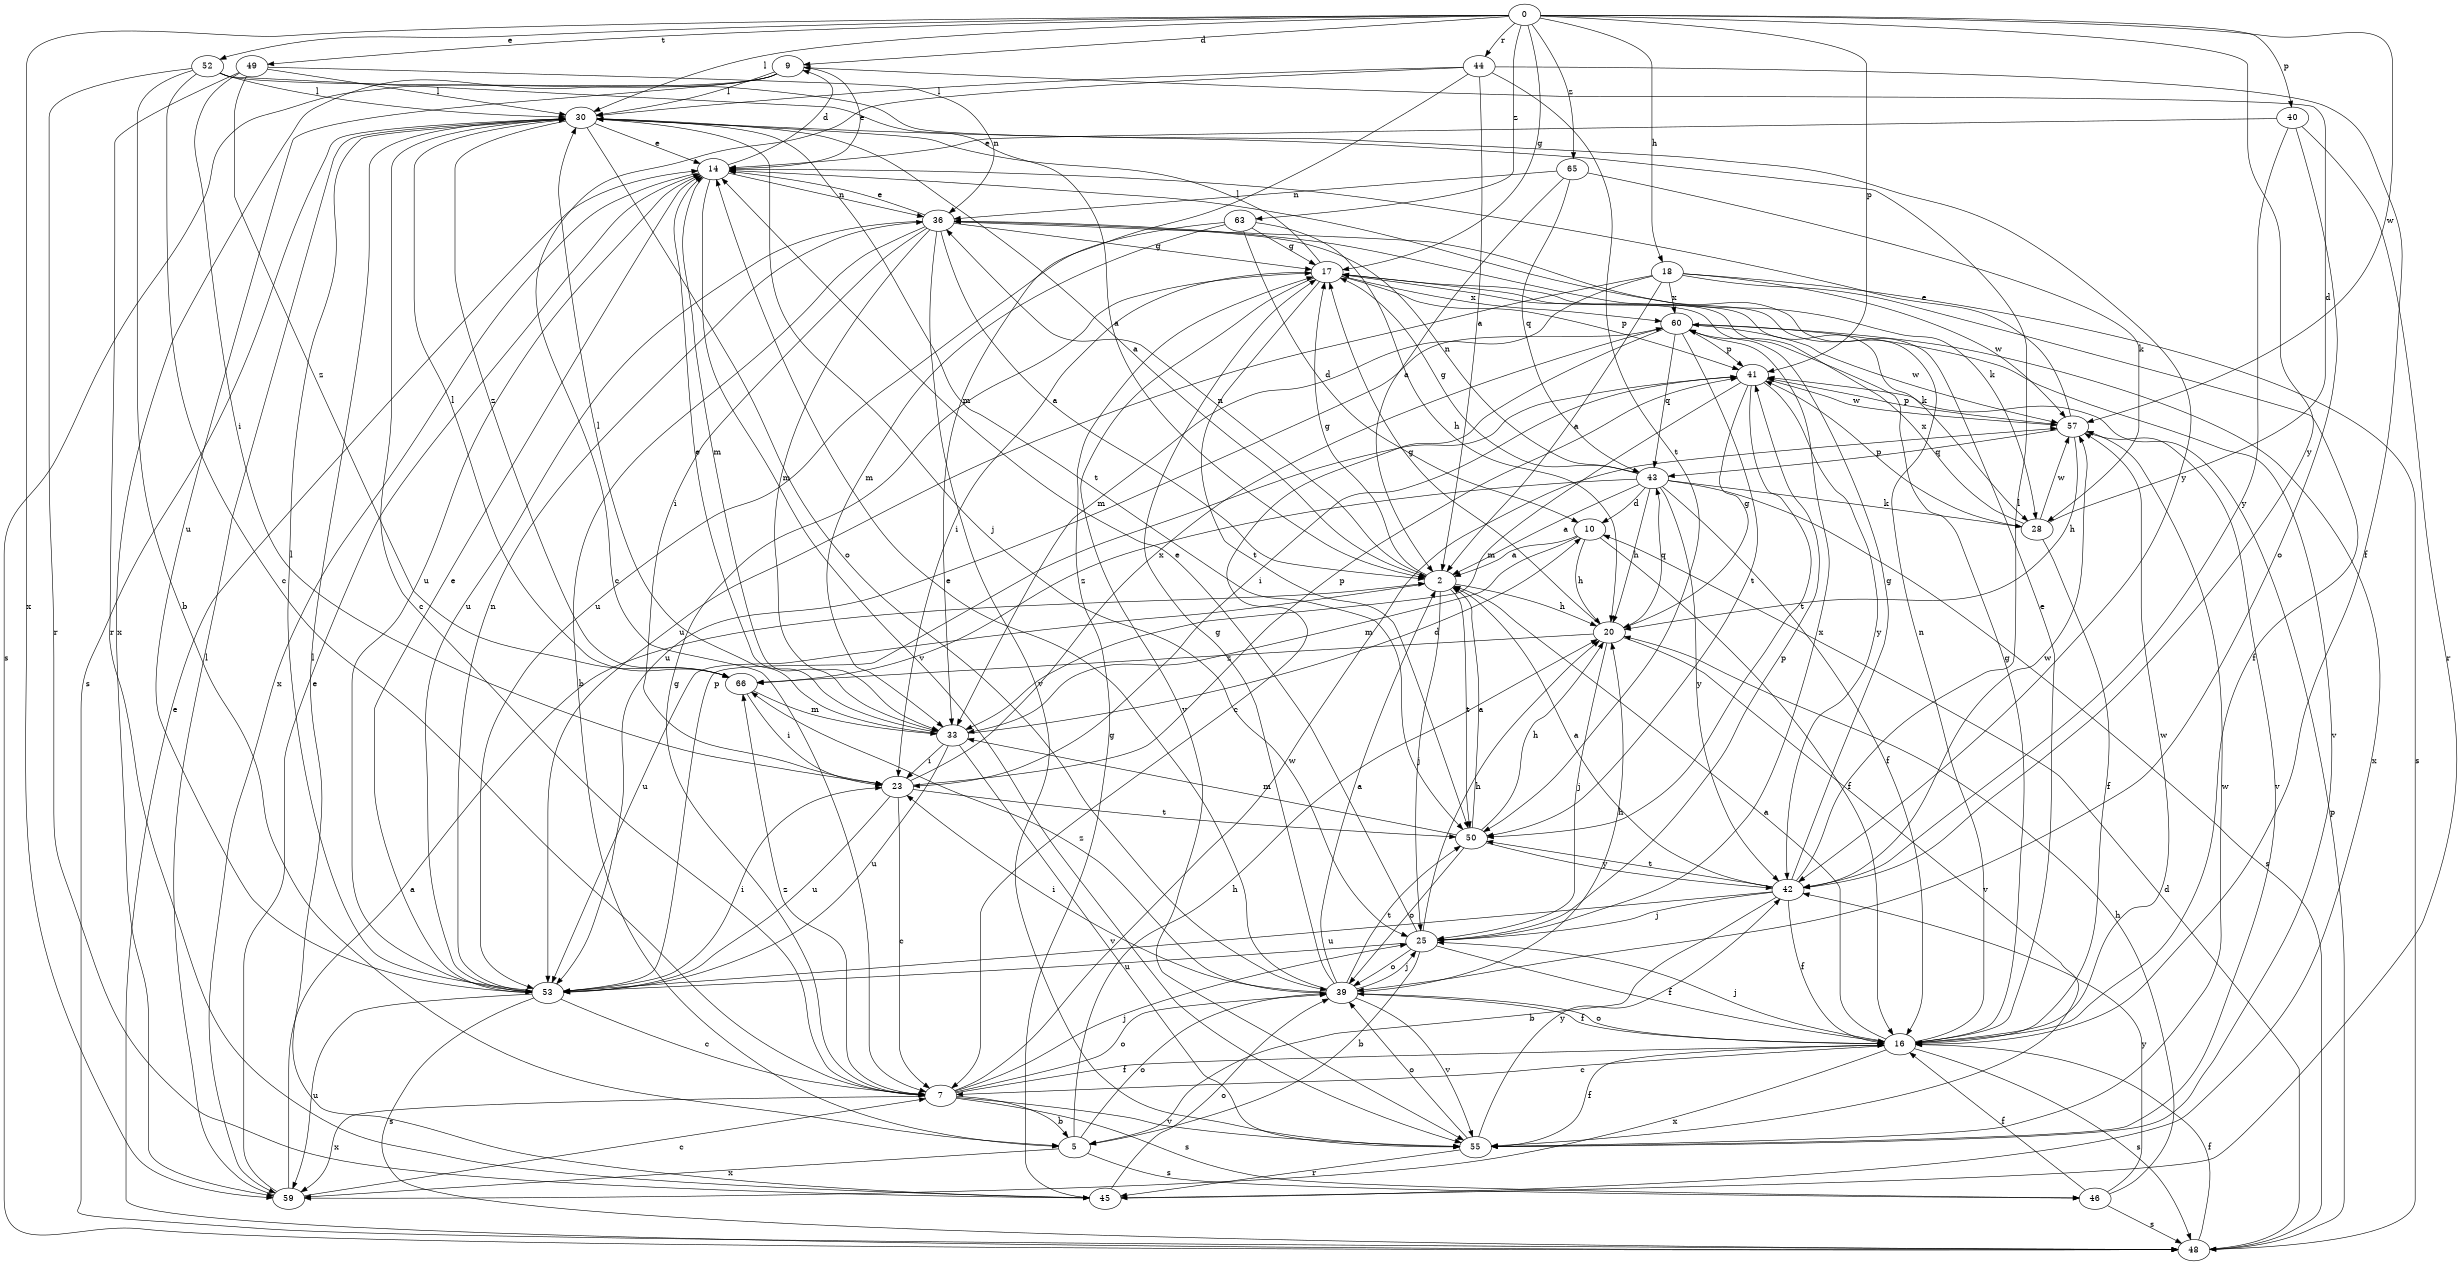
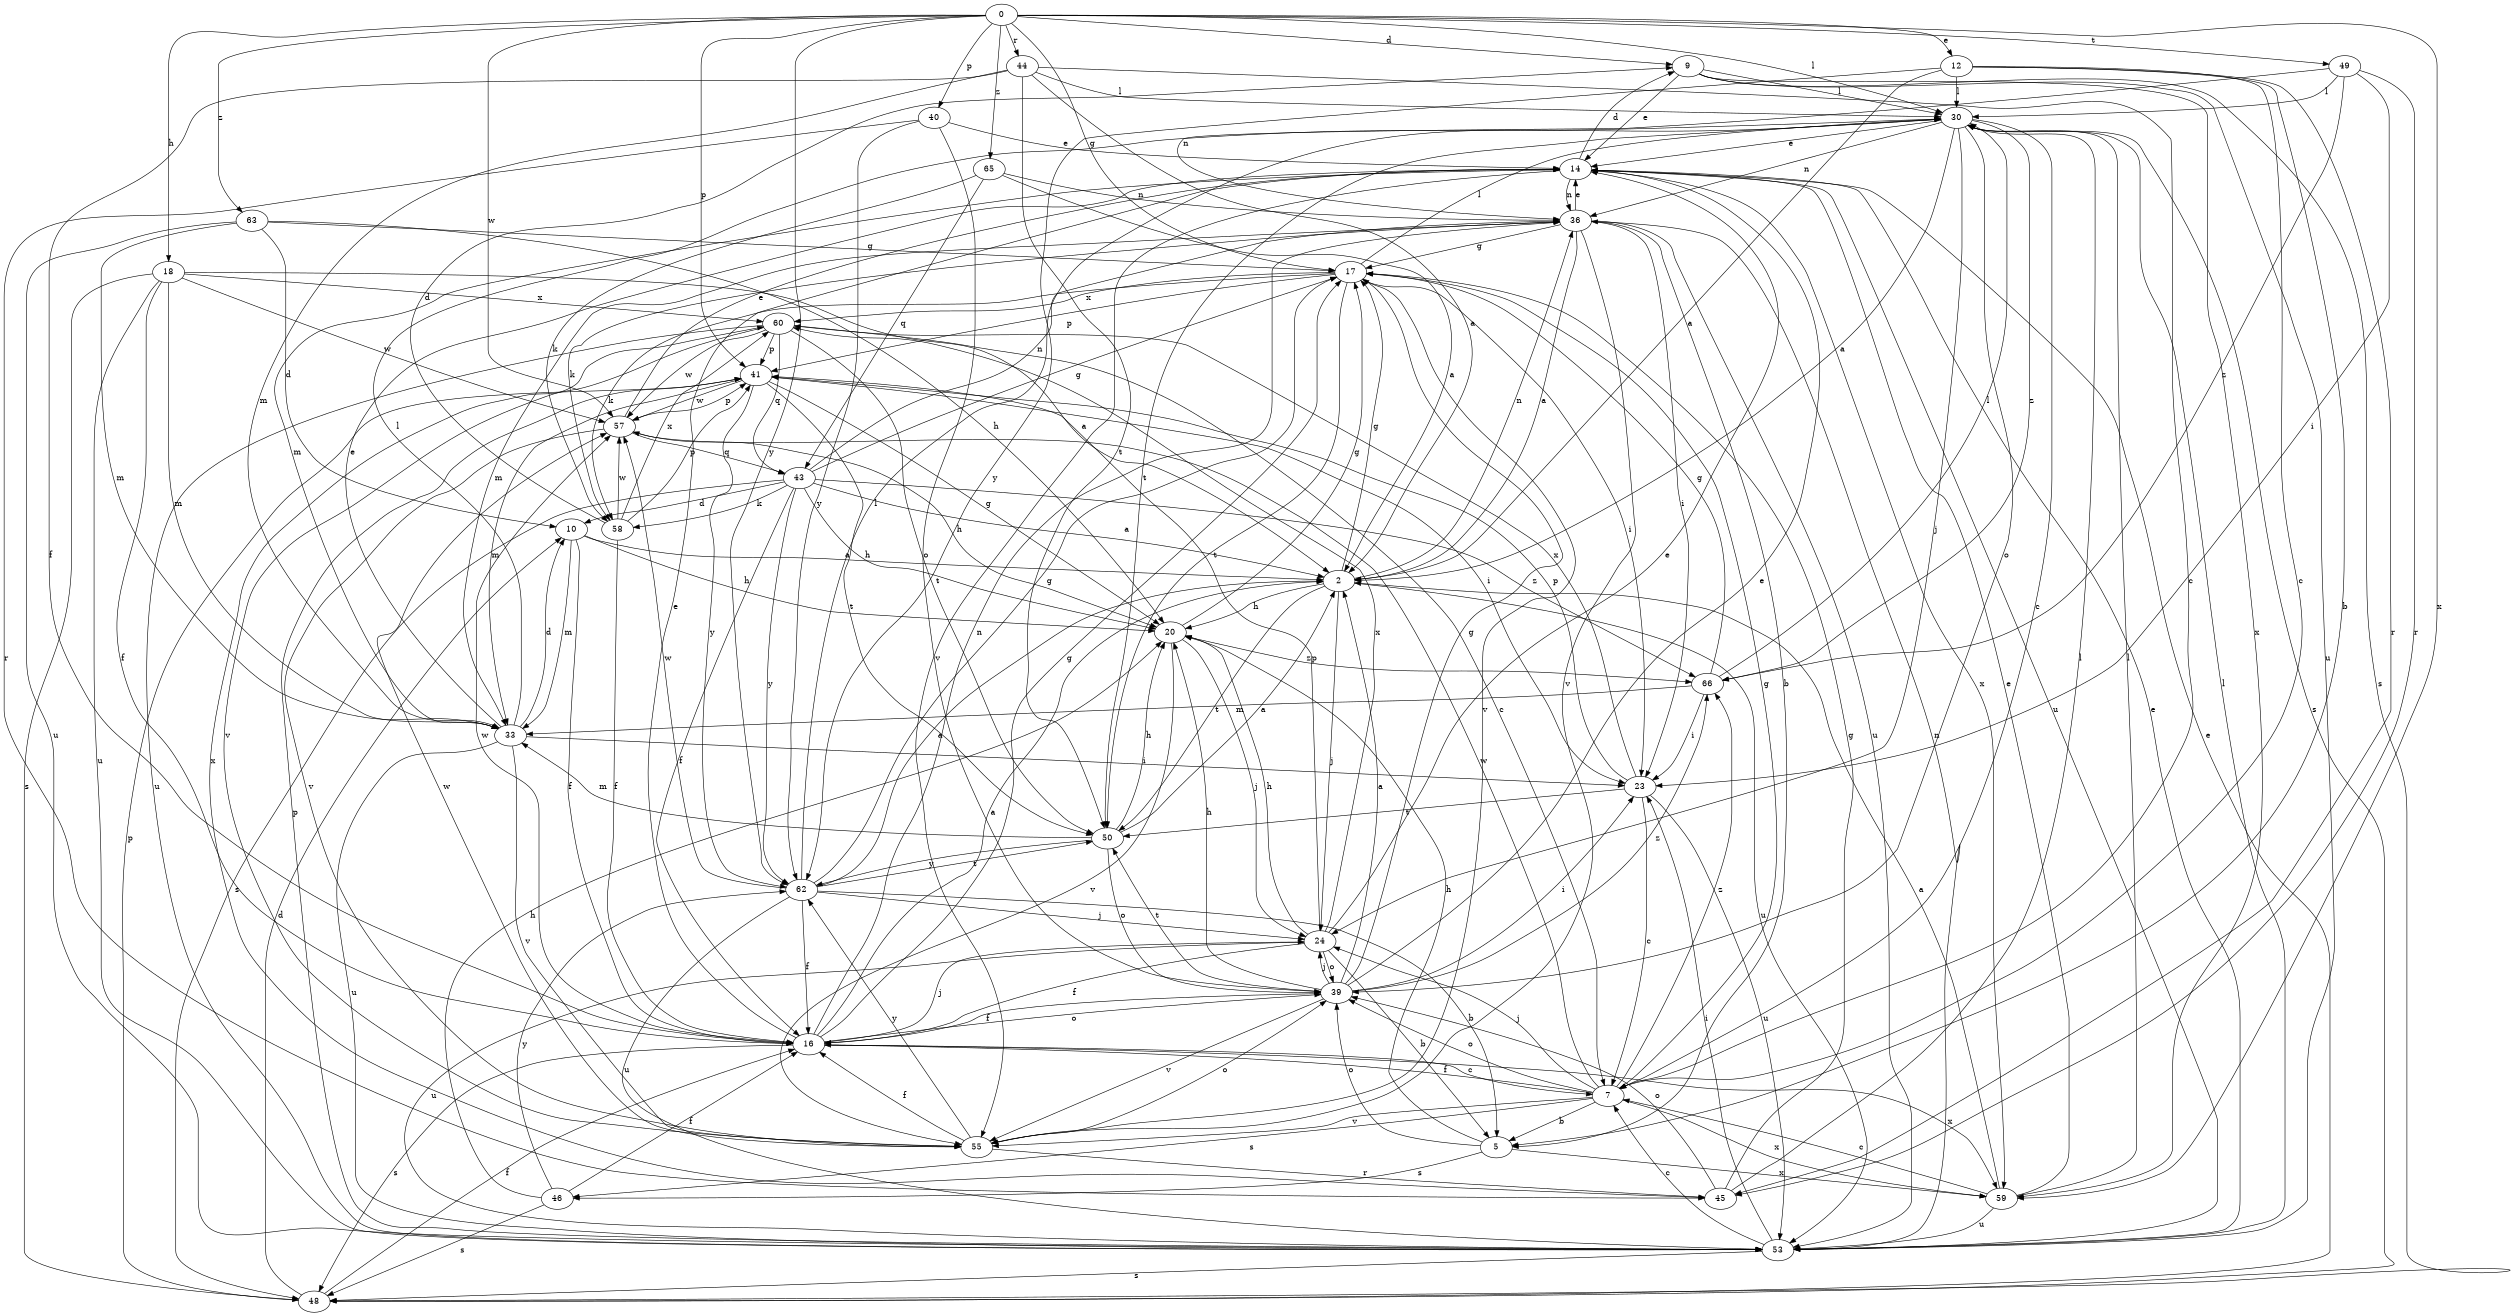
node "52": label "52" -> "12"
edge "30" -> "36": added, label "n"
edge "66" -> "17": added, label "g"
node "28": label "28" -> "58"
edge "20" -> "43": removed, label "q"
node "42": label "42" -> "62"
node "25": label "25" -> "24"
edge "53" -> "59": reversed
